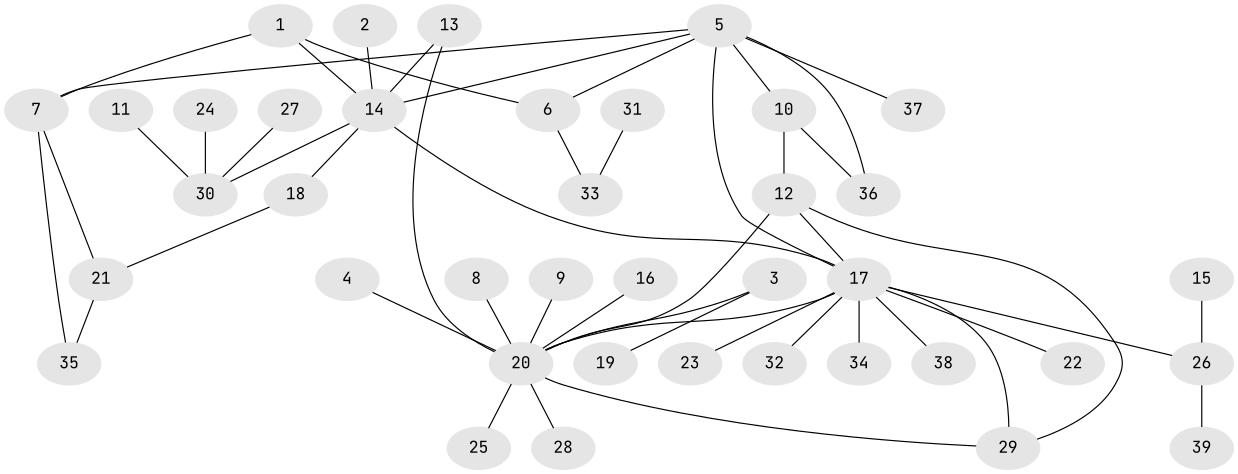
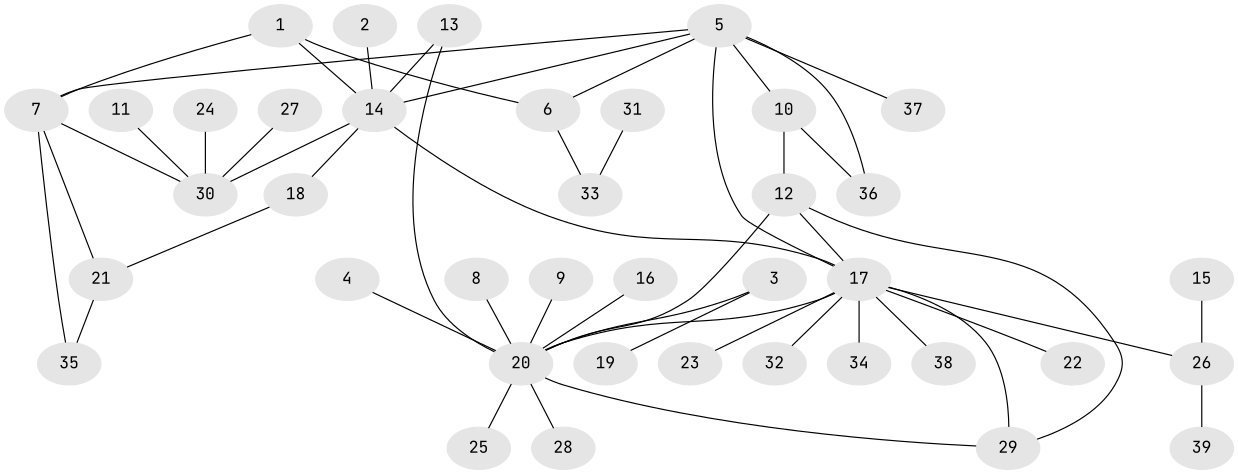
edge "7" -- "30": added
